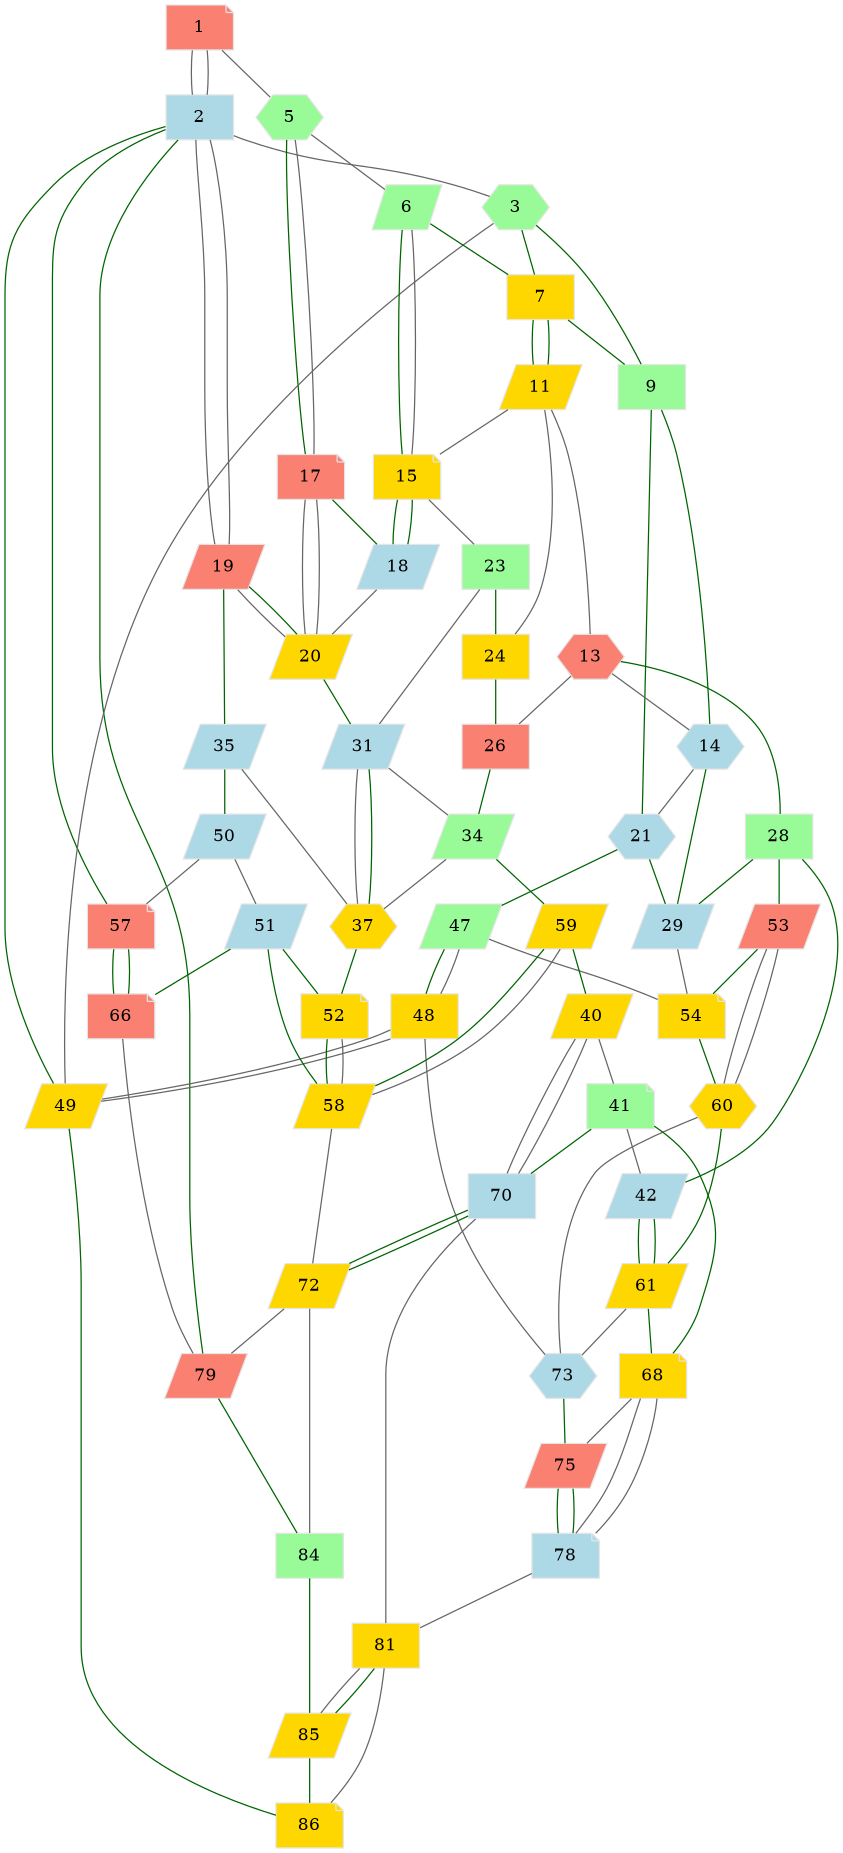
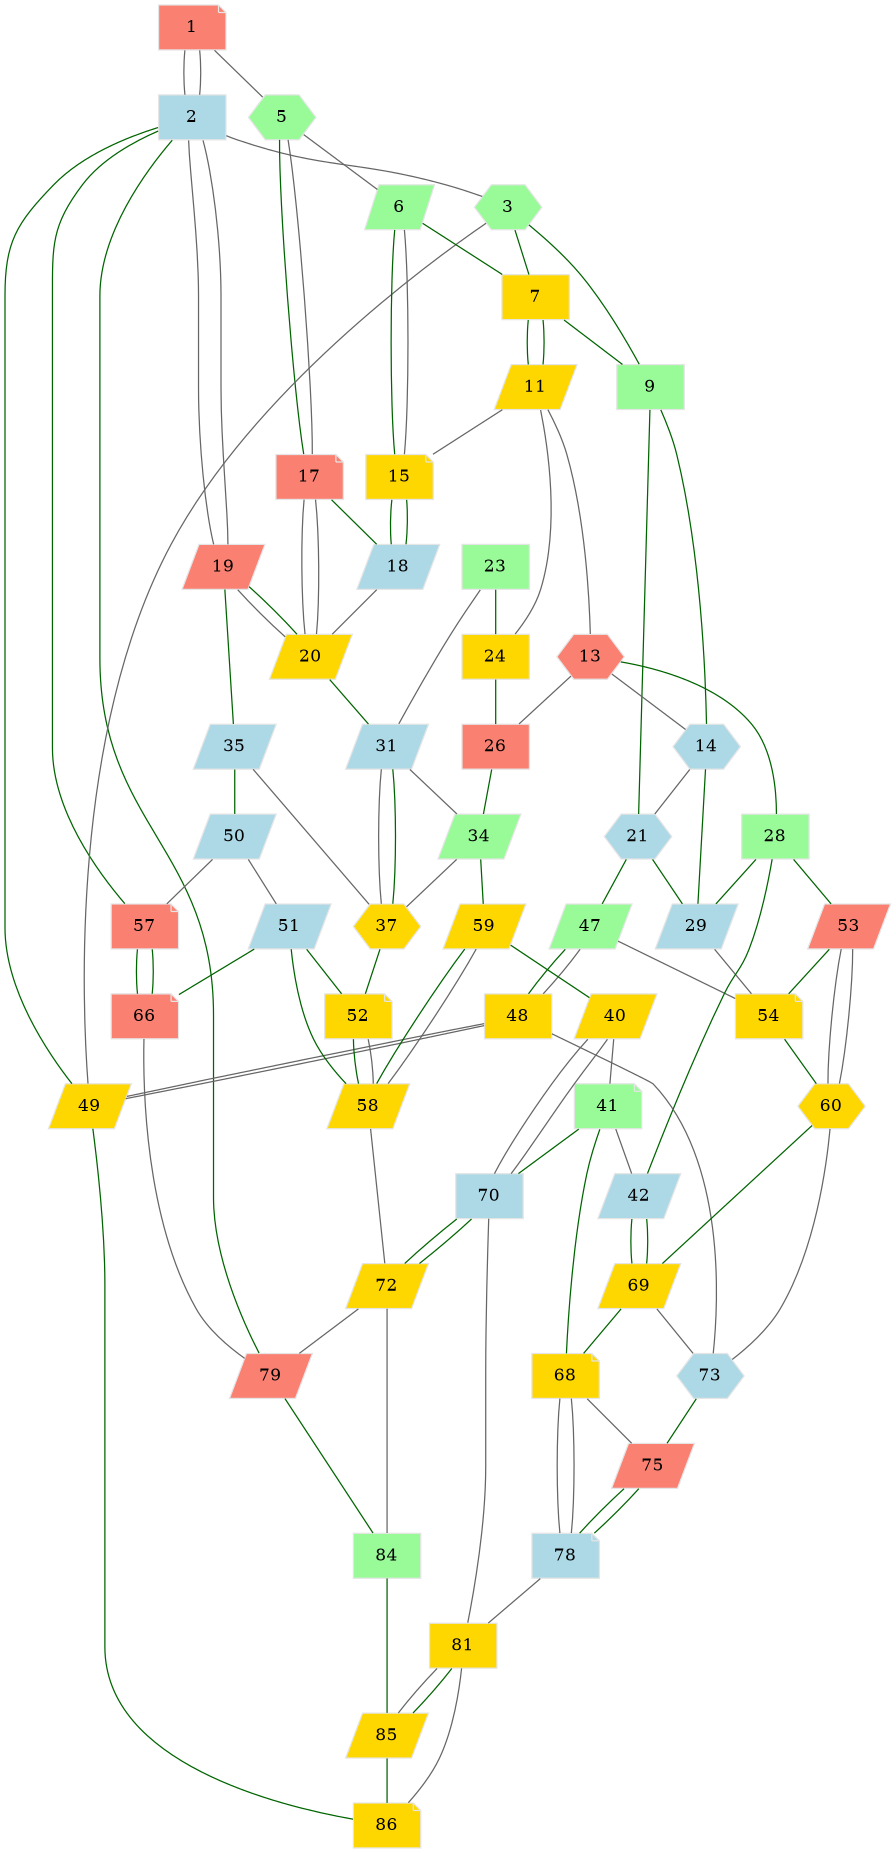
edge "15" -- "23": removed
node "61": label "61" -> "69"
